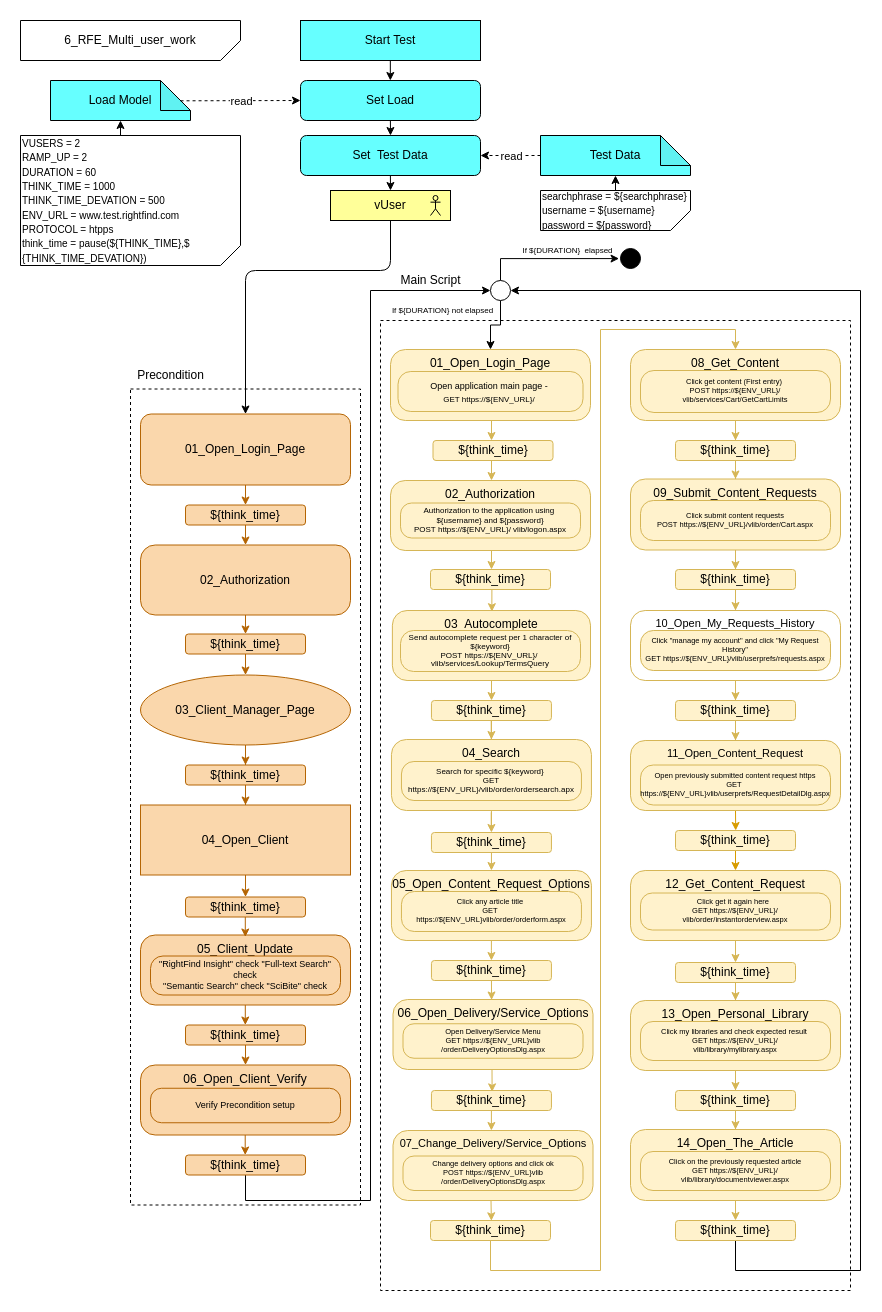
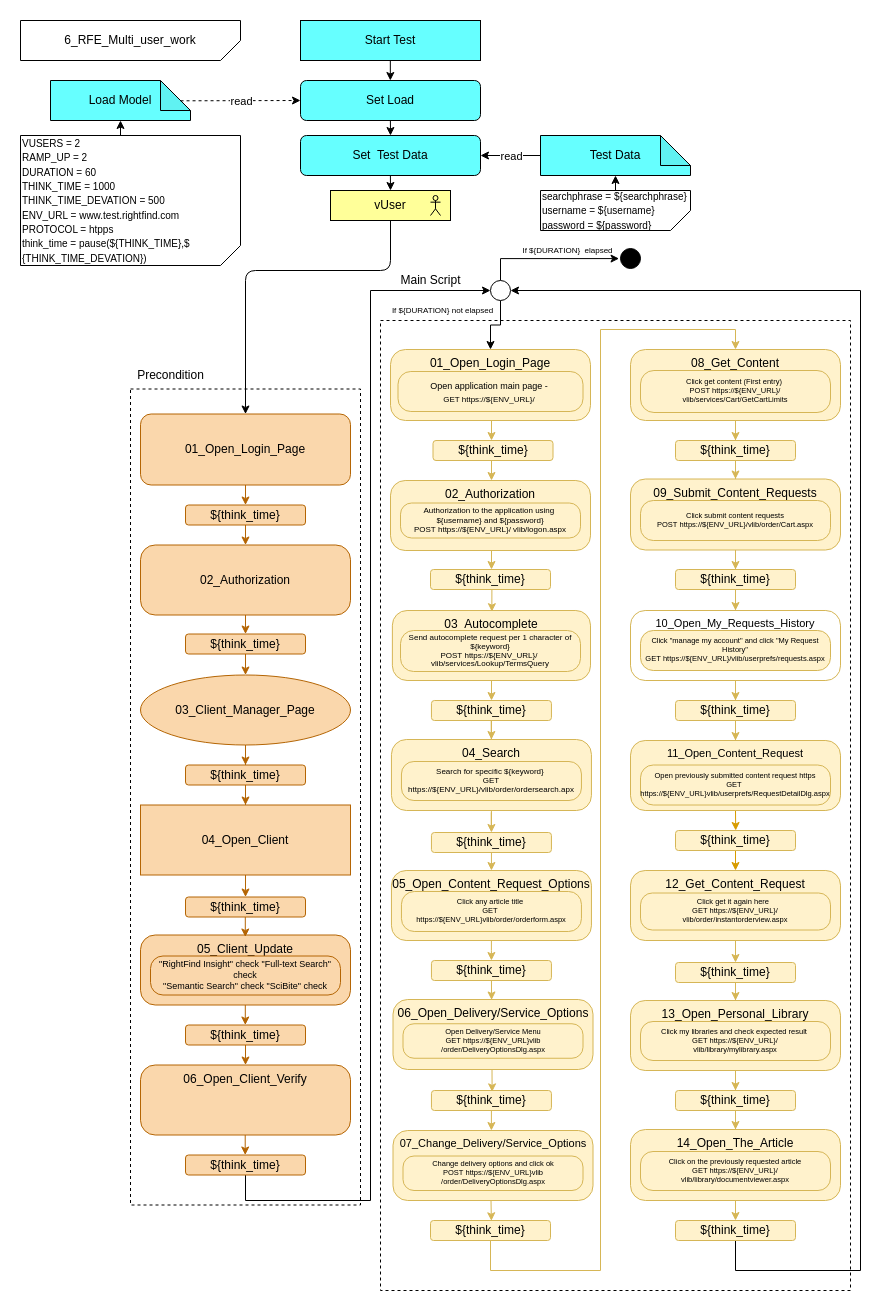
edge "Test Data" -> "Set Test Data": style dashed -> solid
node "Verify Precondition setup": removed
